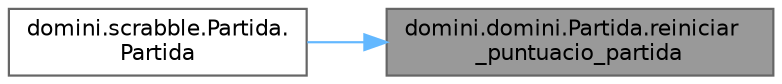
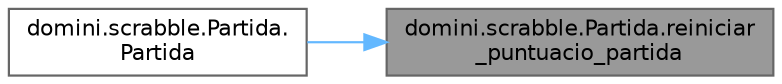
node "domini.domini.Partida.reiniciar _puntuacio_partida": label "domini.domini.Partida.reiniciar _puntuacio_partida" -> "domini.scrabble.Partida.reiniciar _puntuacio_partida"
